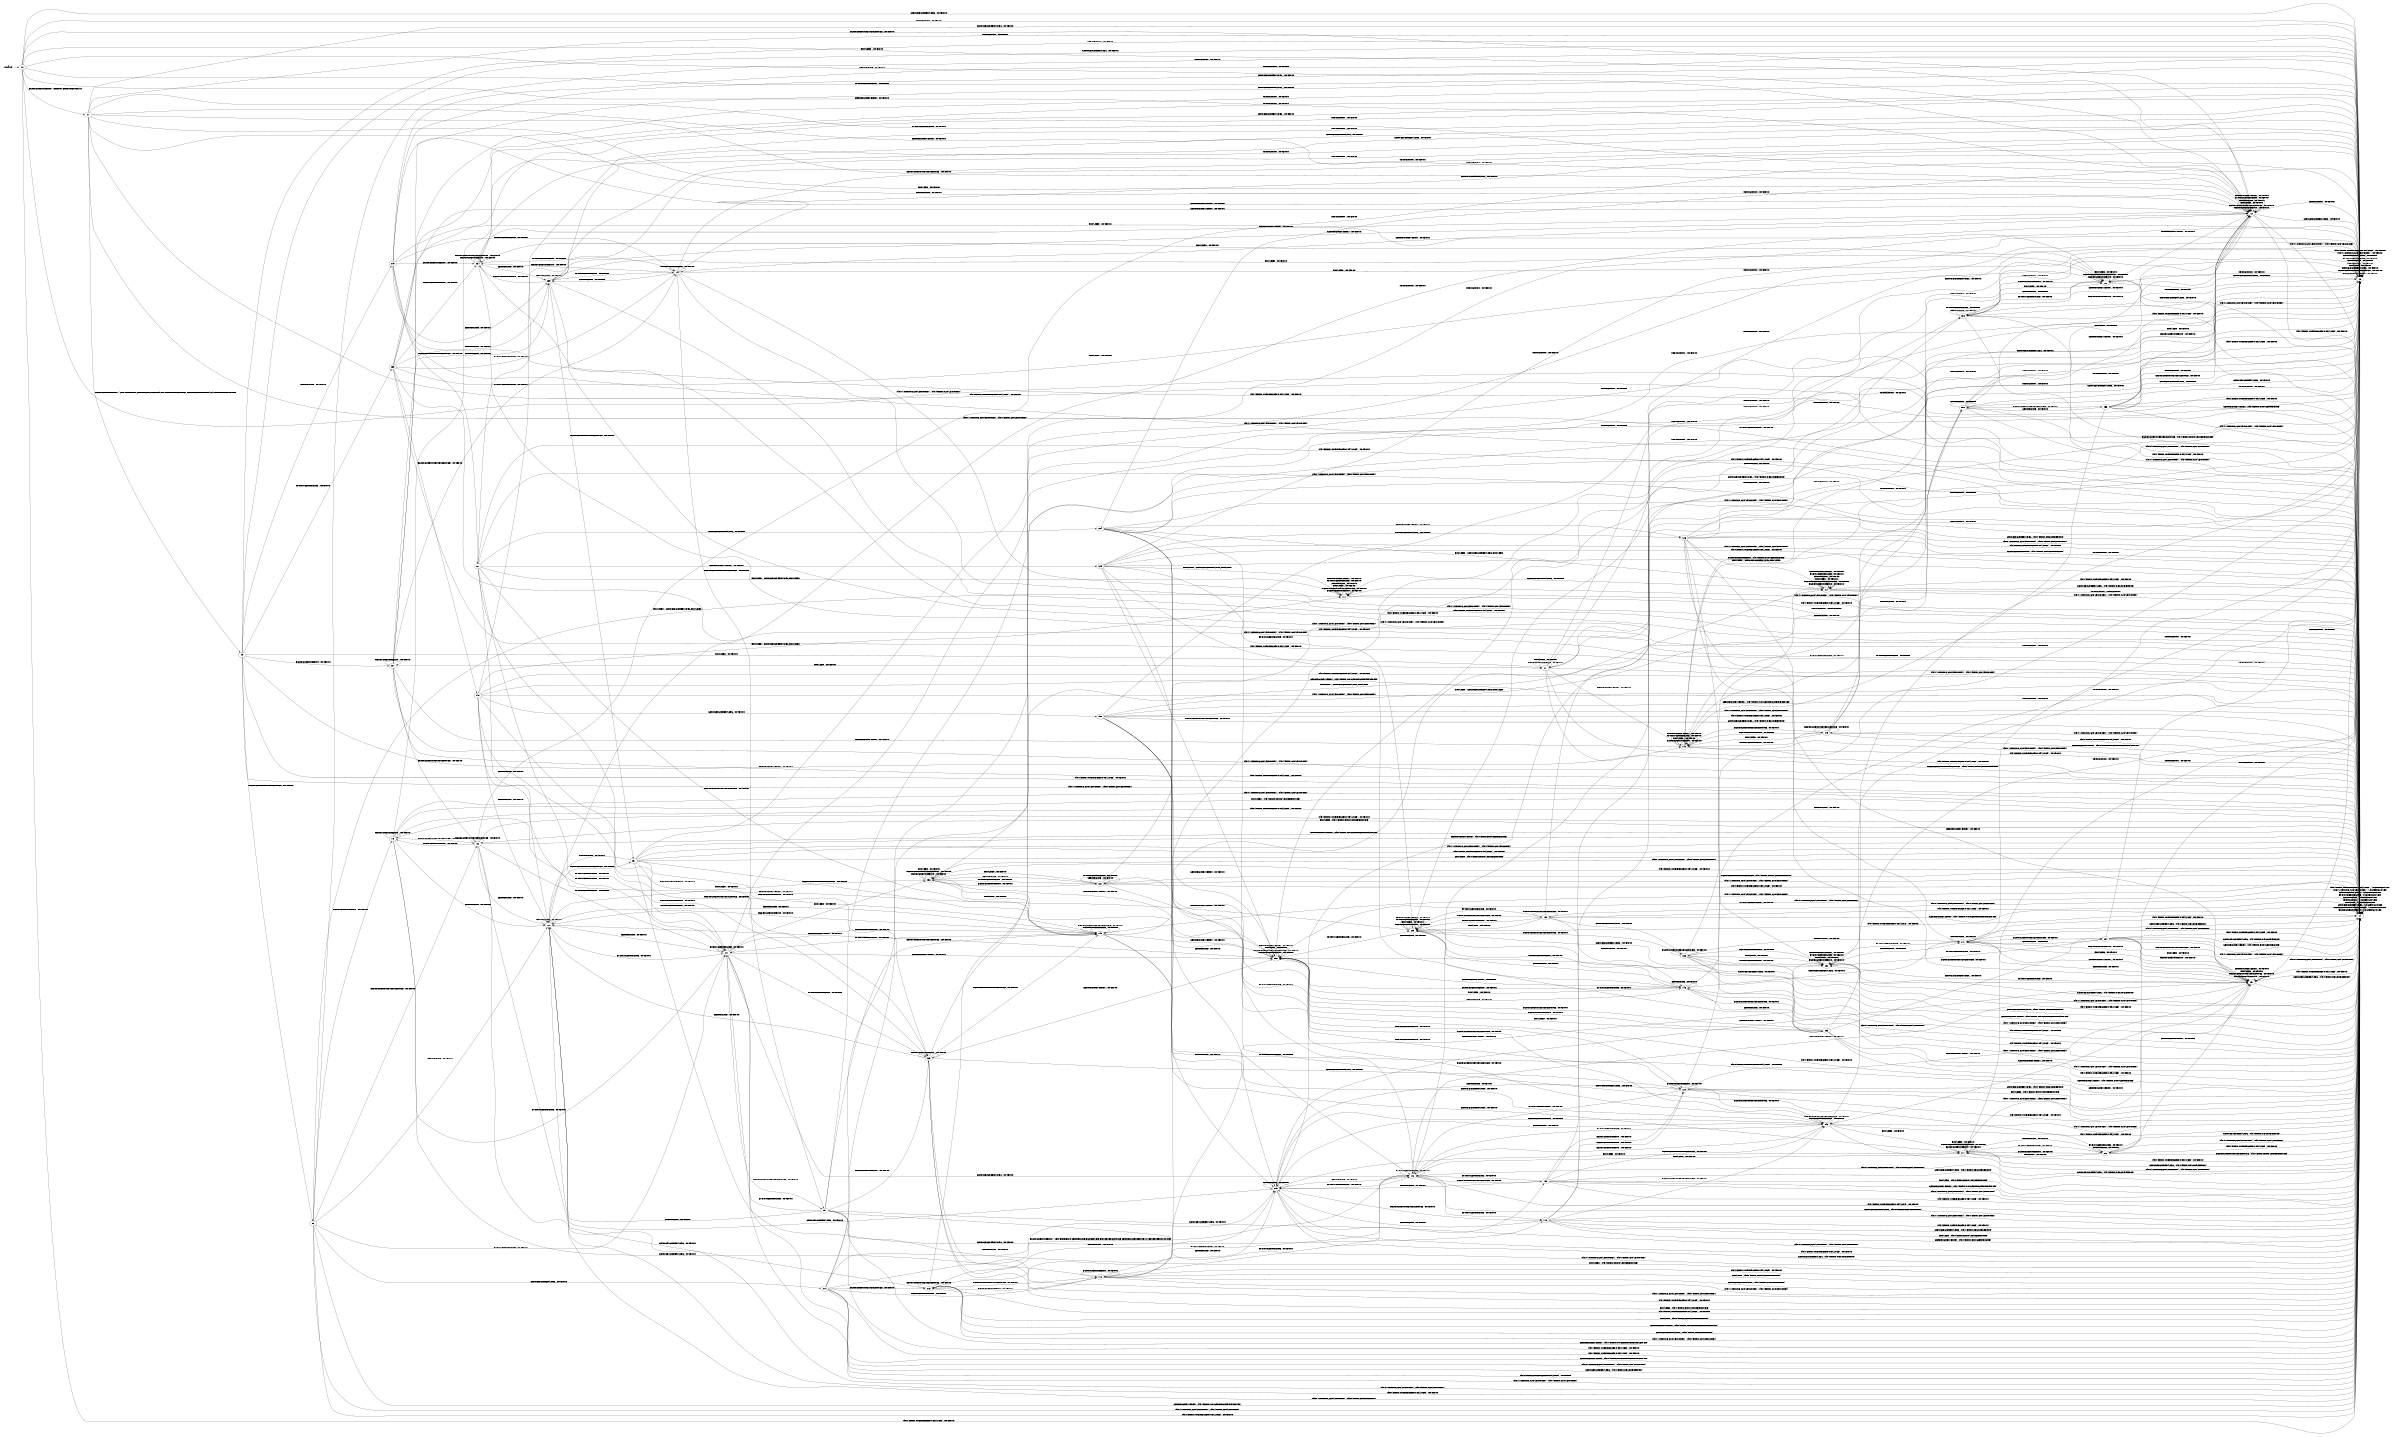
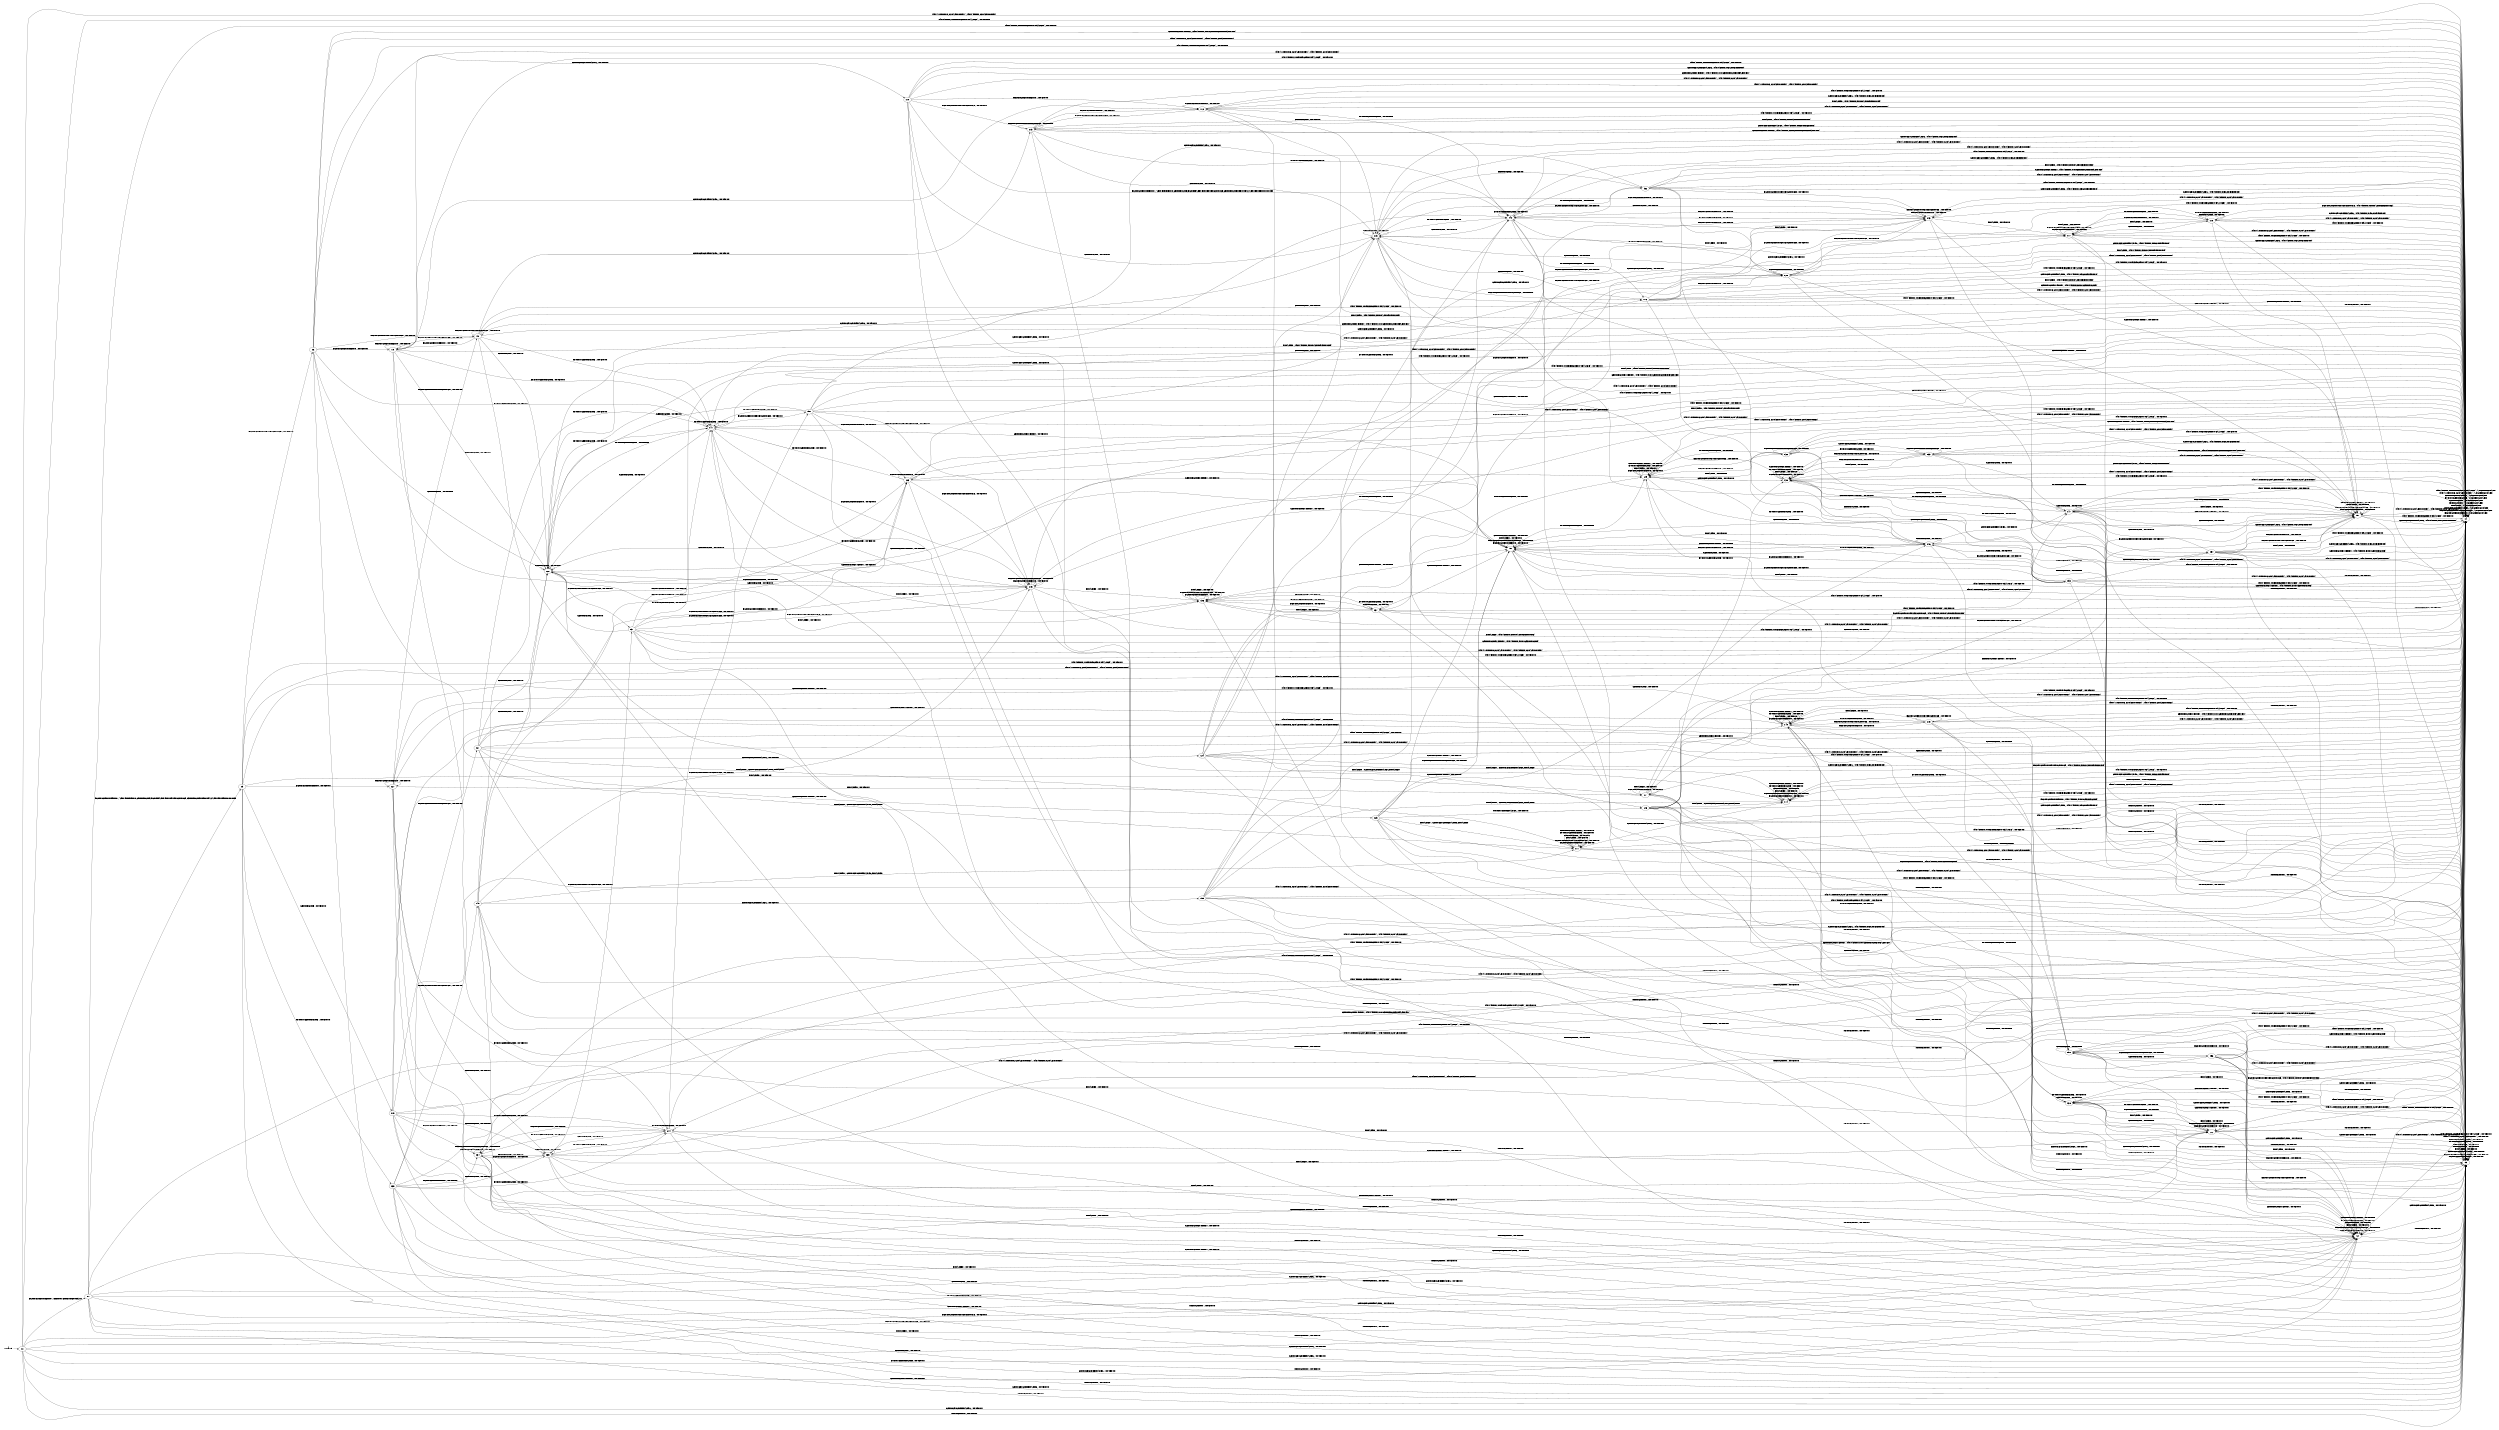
edge "s36" -> "s45": reversed
edge "s29" -> "s33": now "s30" -> "s33"
edge "s41" -> "s23": reversed
